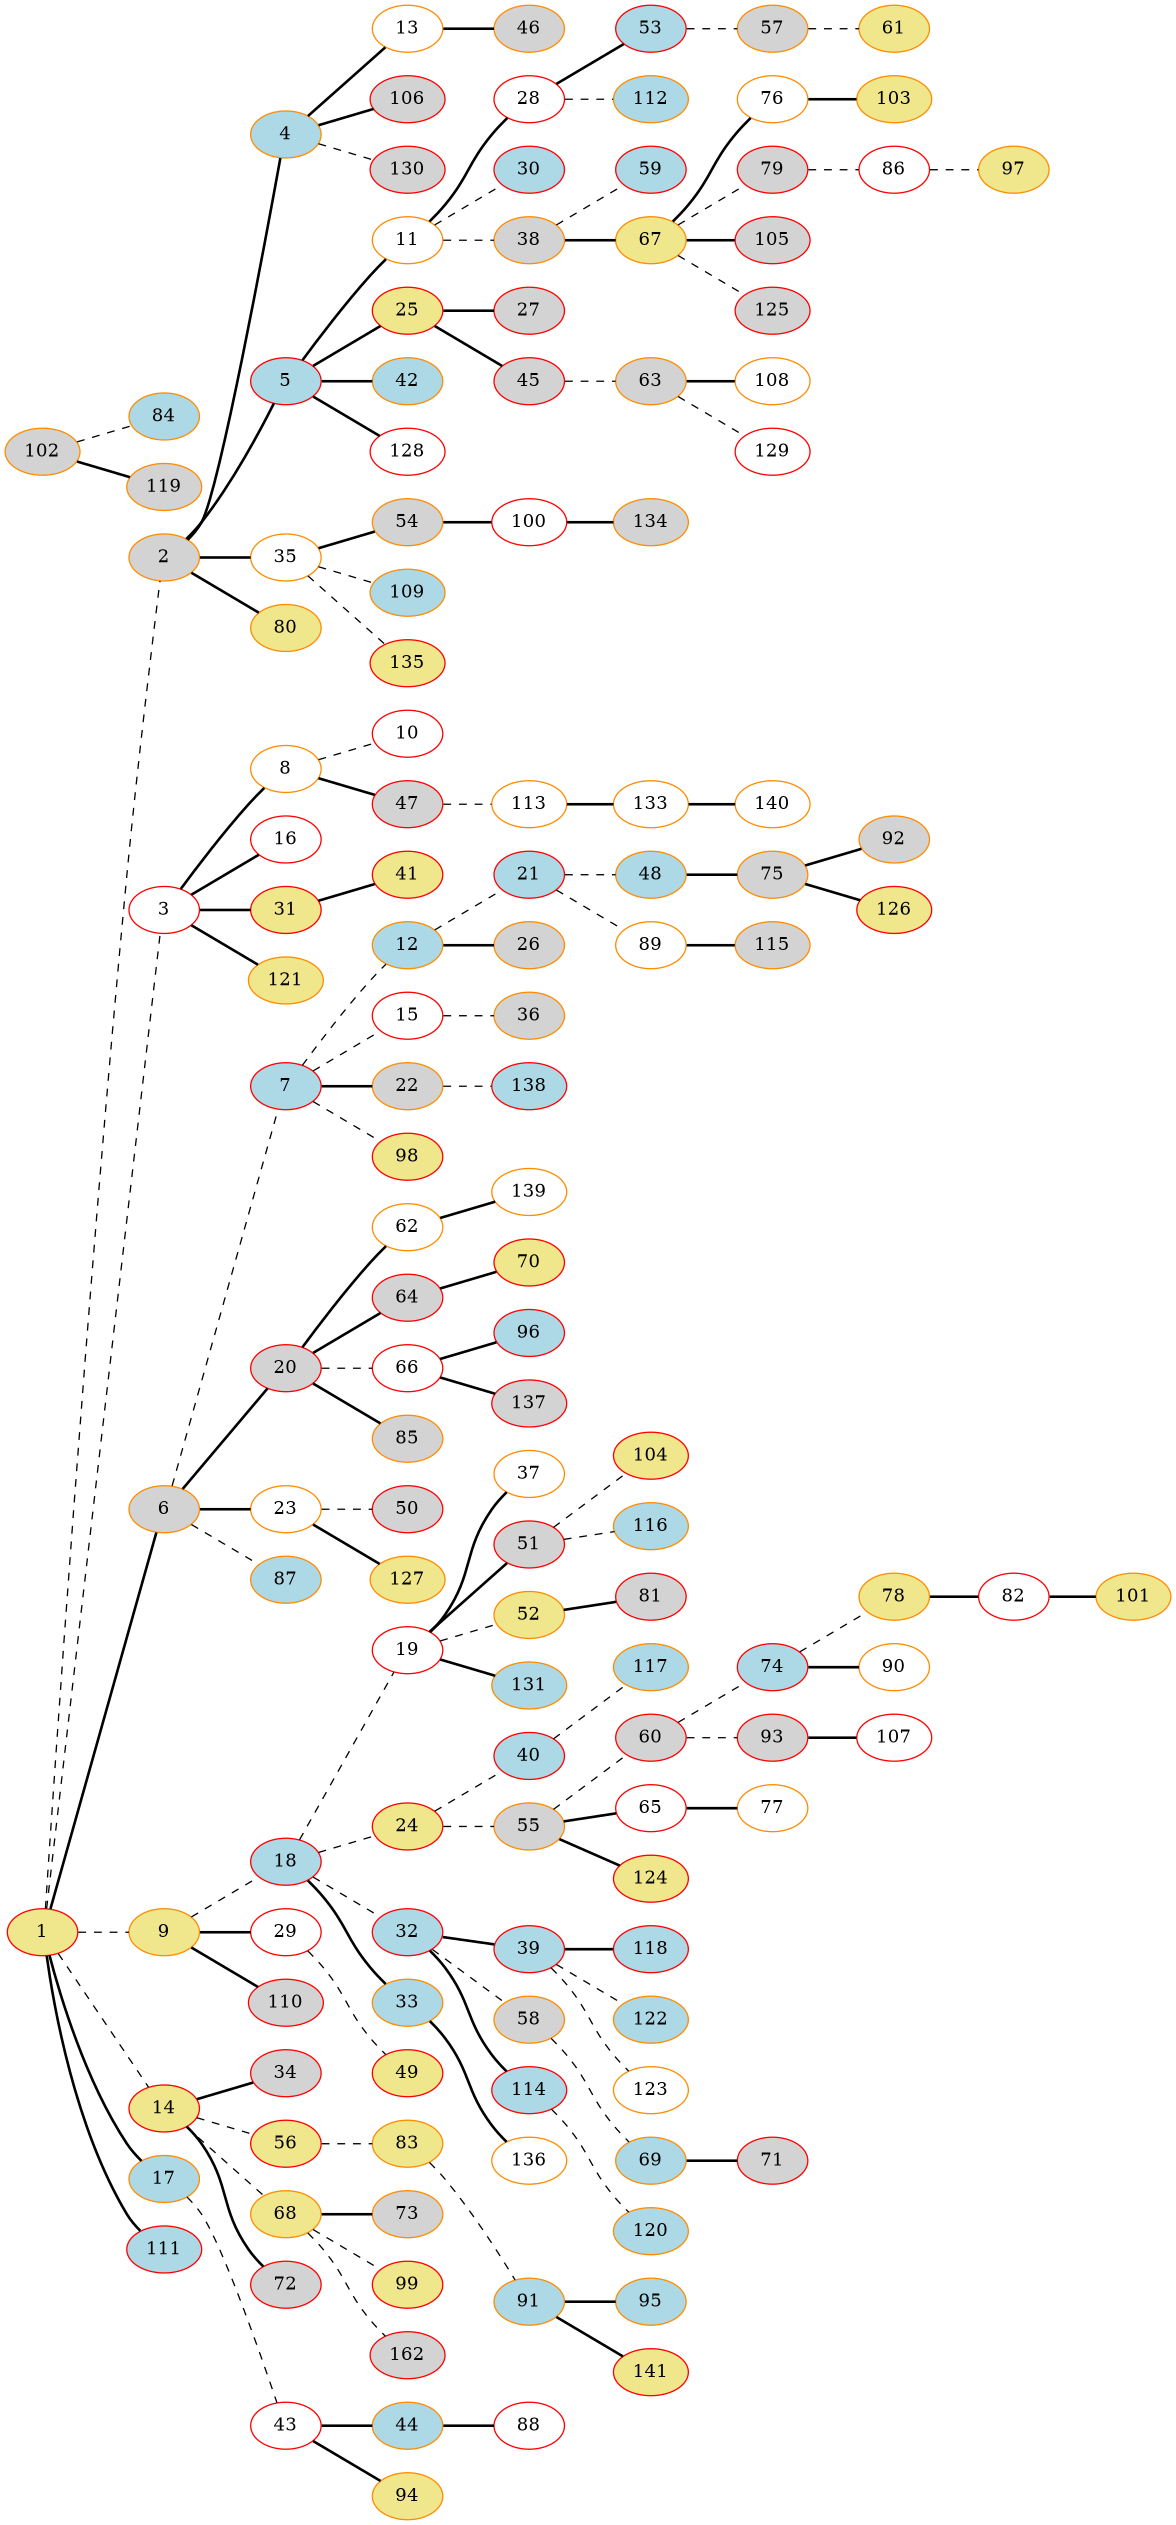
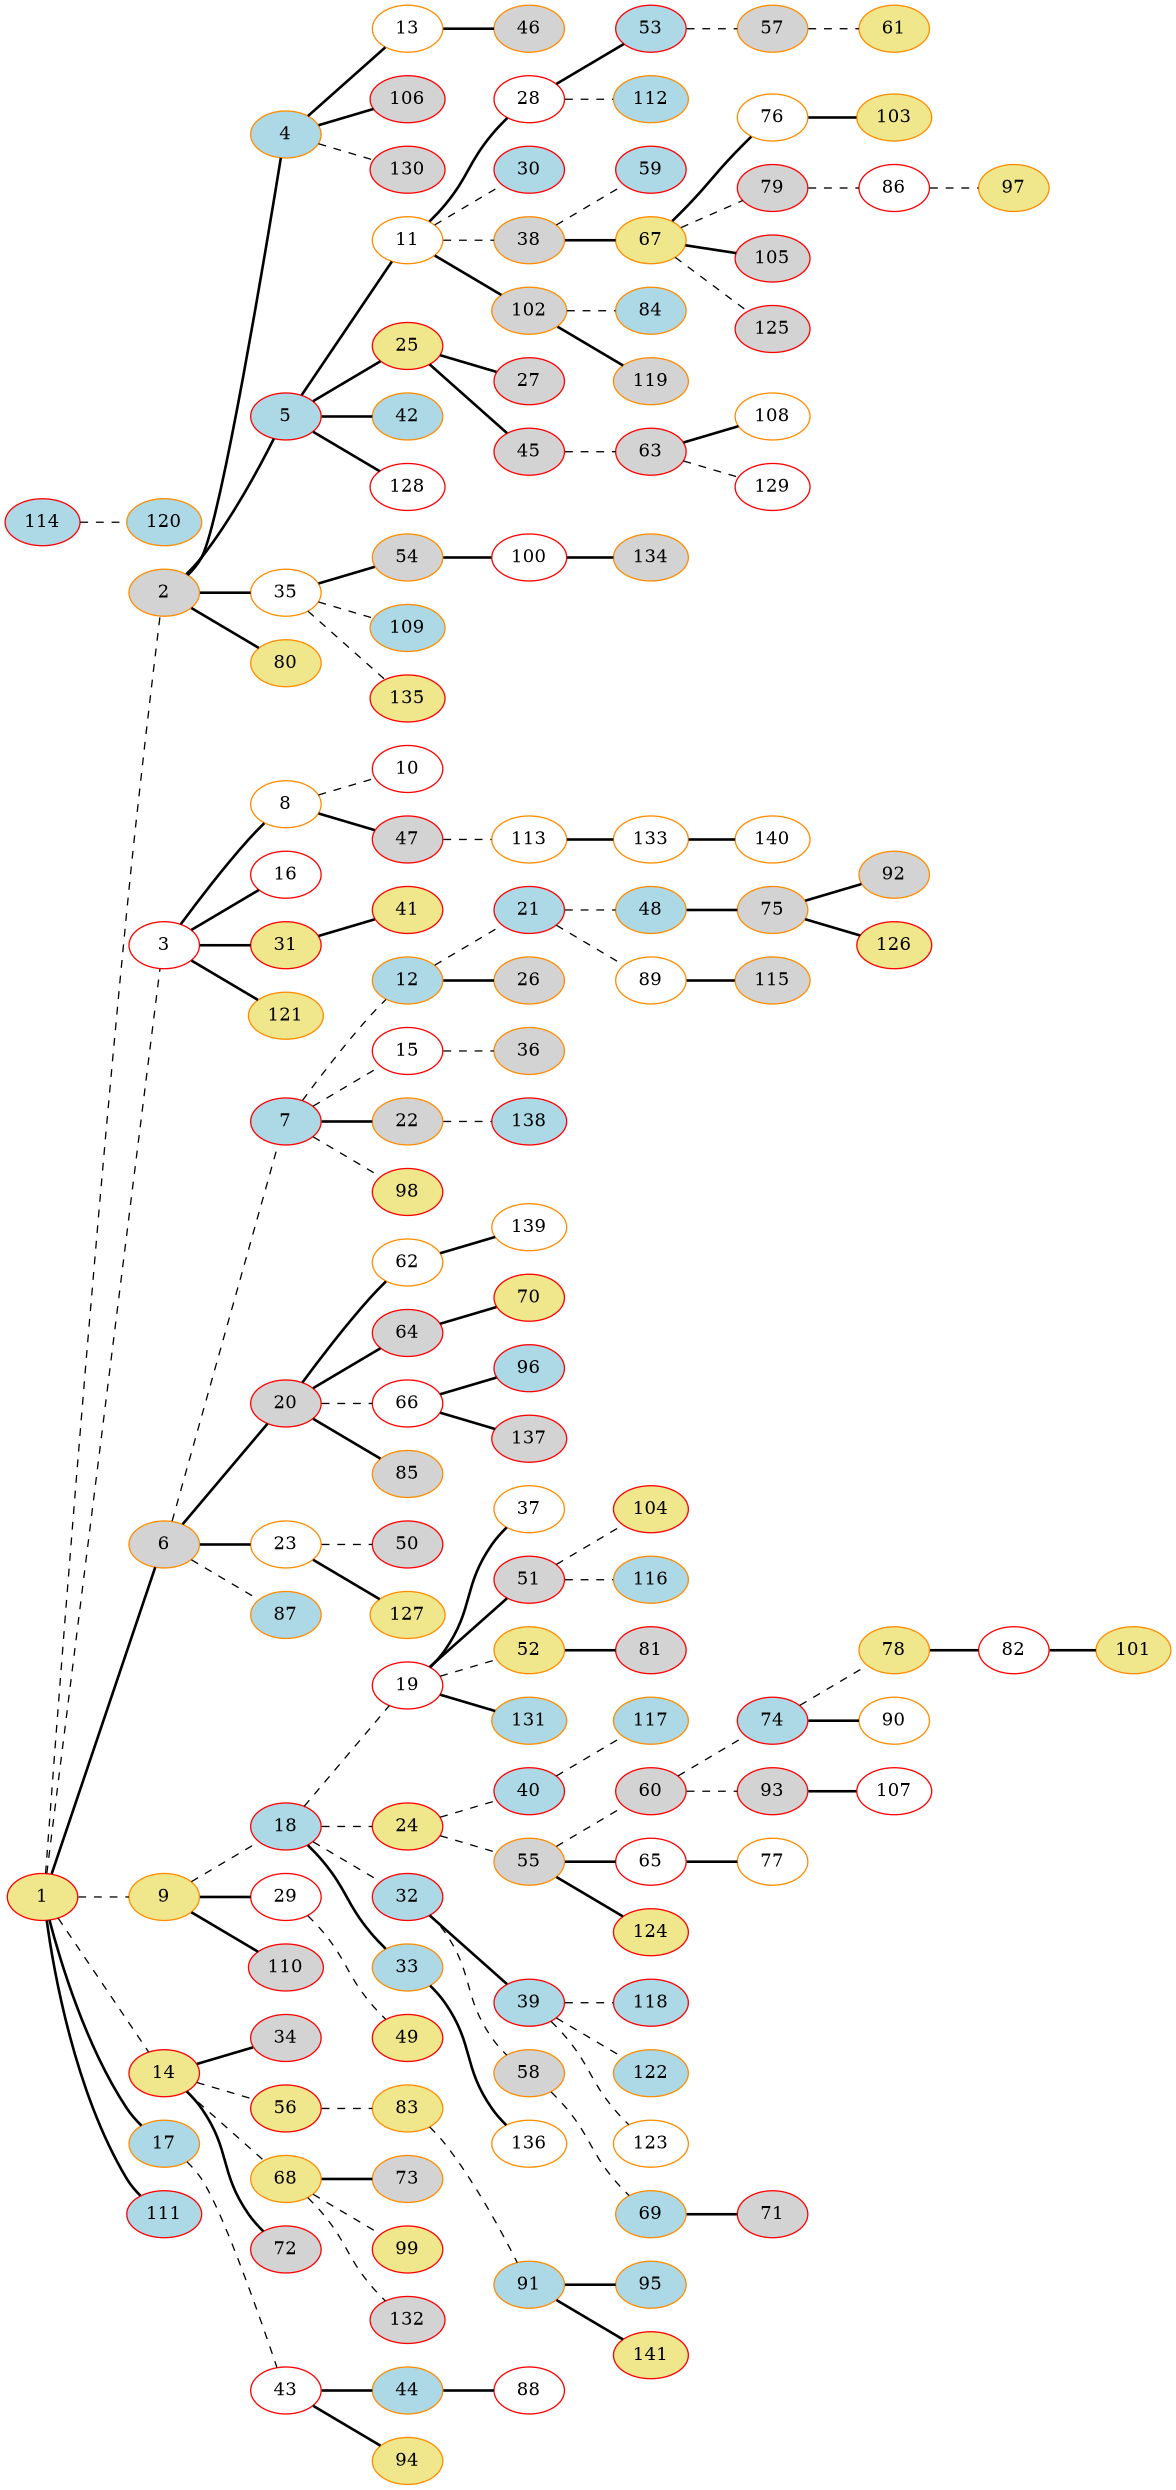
edge "11" -- "102": added
node "63": color darkorange -> red
edge "39" -- "118": style bold -> dashed
edge "32" -- "114": removed
node "162": label "162" -> "132"
